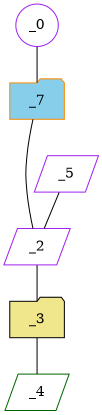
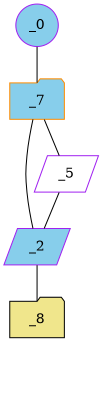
node "_0": fillcolor white -> skyblue
edge "_7" -- "_5": added
node "_2": fillcolor white -> skyblue
node "_3": label "_3" -> "_8"
node "_4": removed
